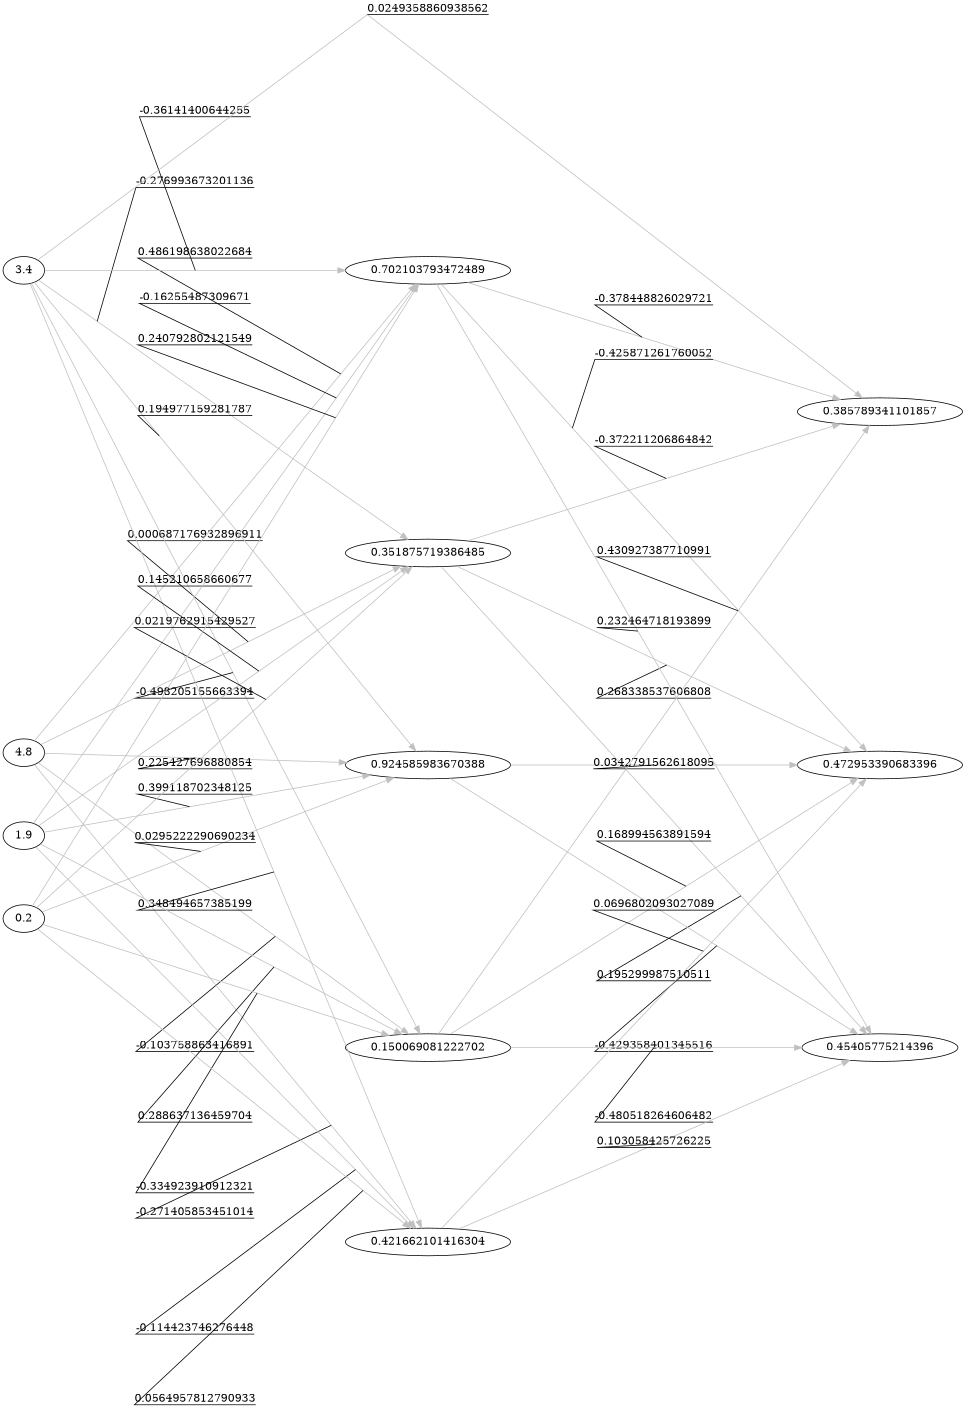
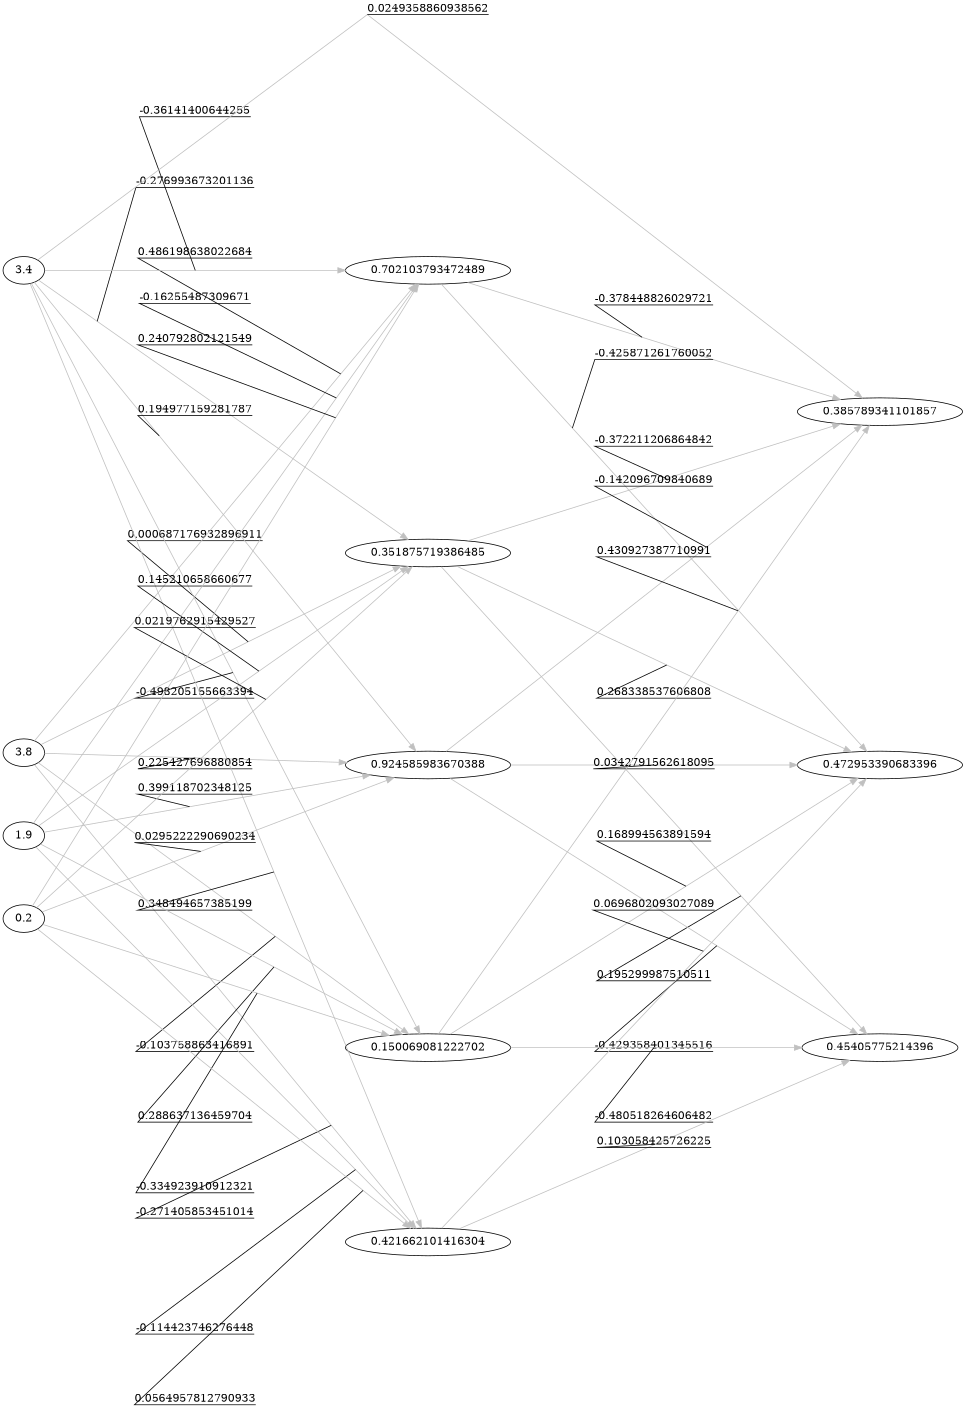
edge "0.924585983670388" -> "0.385789341101857": added, label "-0.142096709840689"
edge "0.702103793472489" -> "0.45405775214396": removed, label "0.232464718193899"
node "4.8": label "4.8" -> "3.8"
